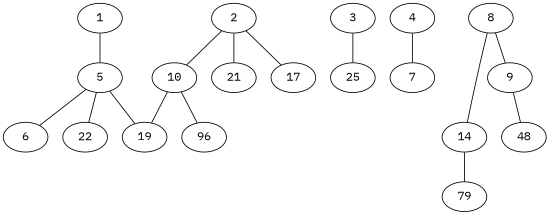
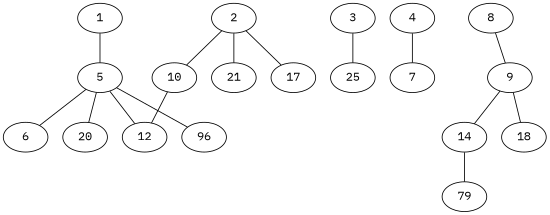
edge "8" -- "14": now "9" -- "14"
edge "10" -- "96": now "5" -- "96"
node "22": label "22" -> "20"
node "19": label "19" -> "12"
node "48": label "48" -> "18"
